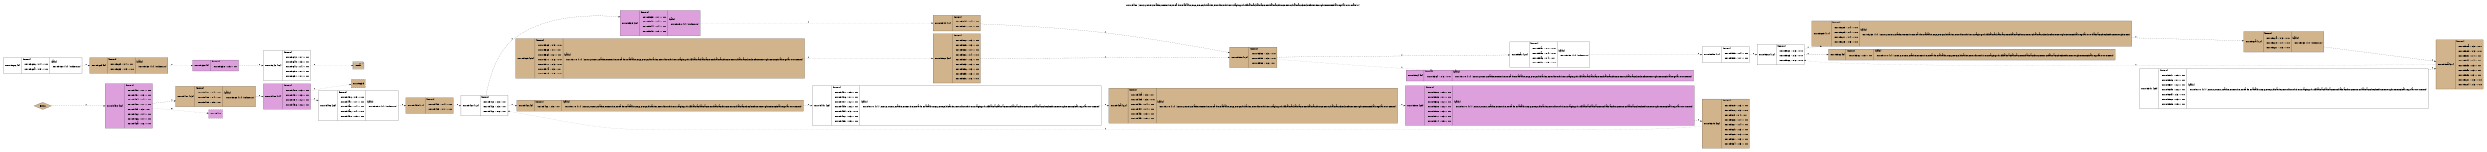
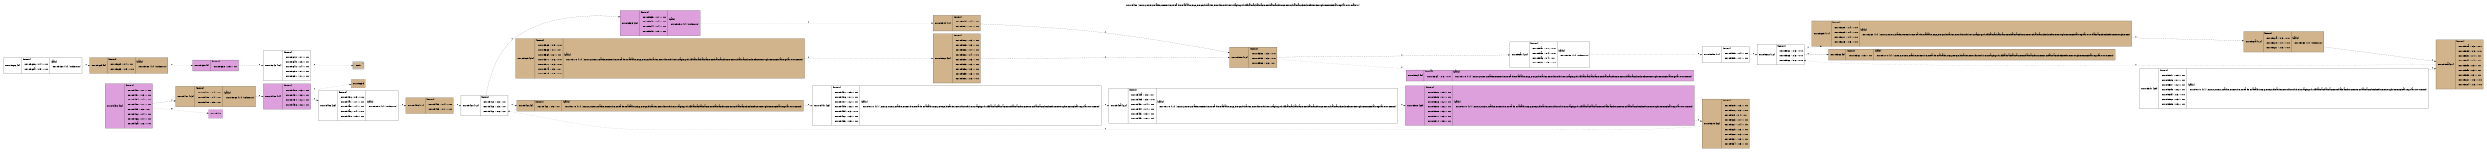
node "Área": label "Área" -> "Exit"
node "Entry": removed
node "0x1094ea [22]": fillcolor tan -> white
